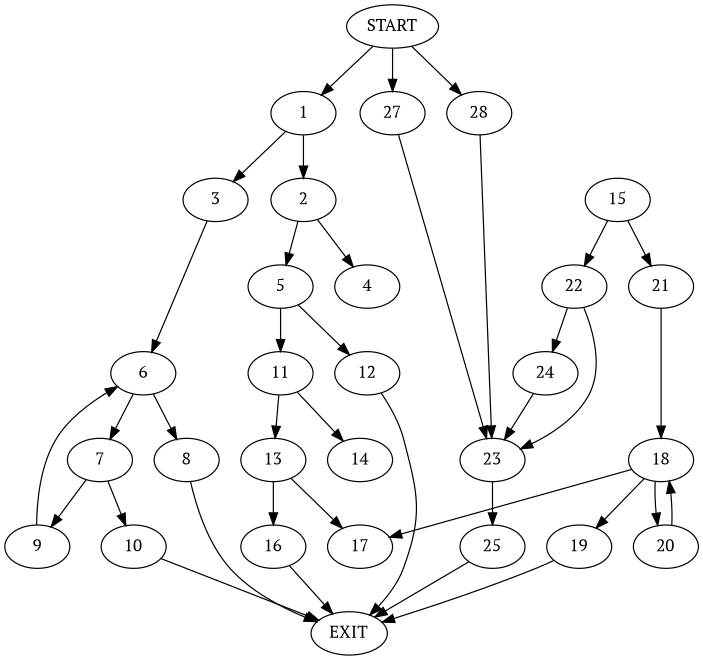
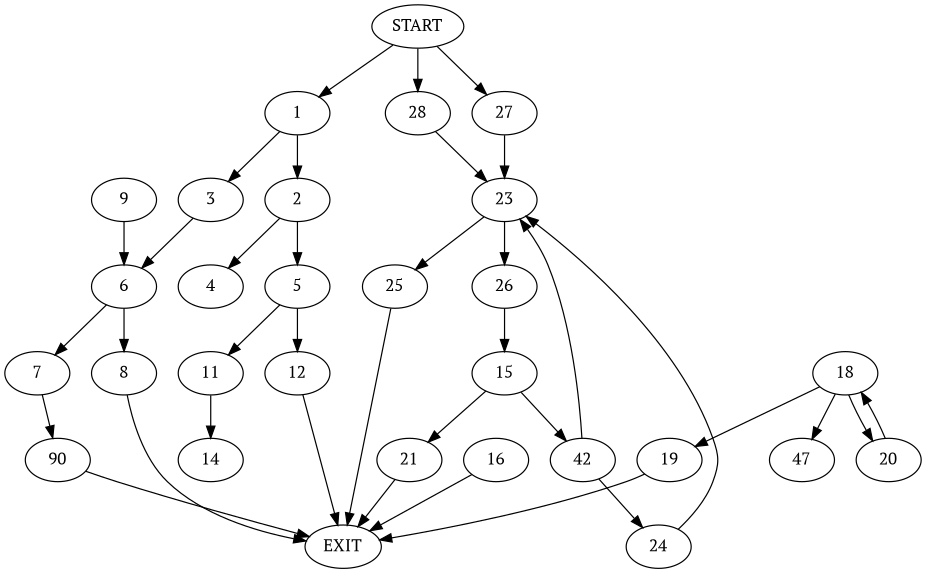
node "26": added
node "22": label "22" -> "42"
edge "21" -> "18": now "21" -> "EXIT"
node "13": removed
edge "7" -> "9": removed
node "10": label "10" -> "90"
node "17": label "17" -> "47"
